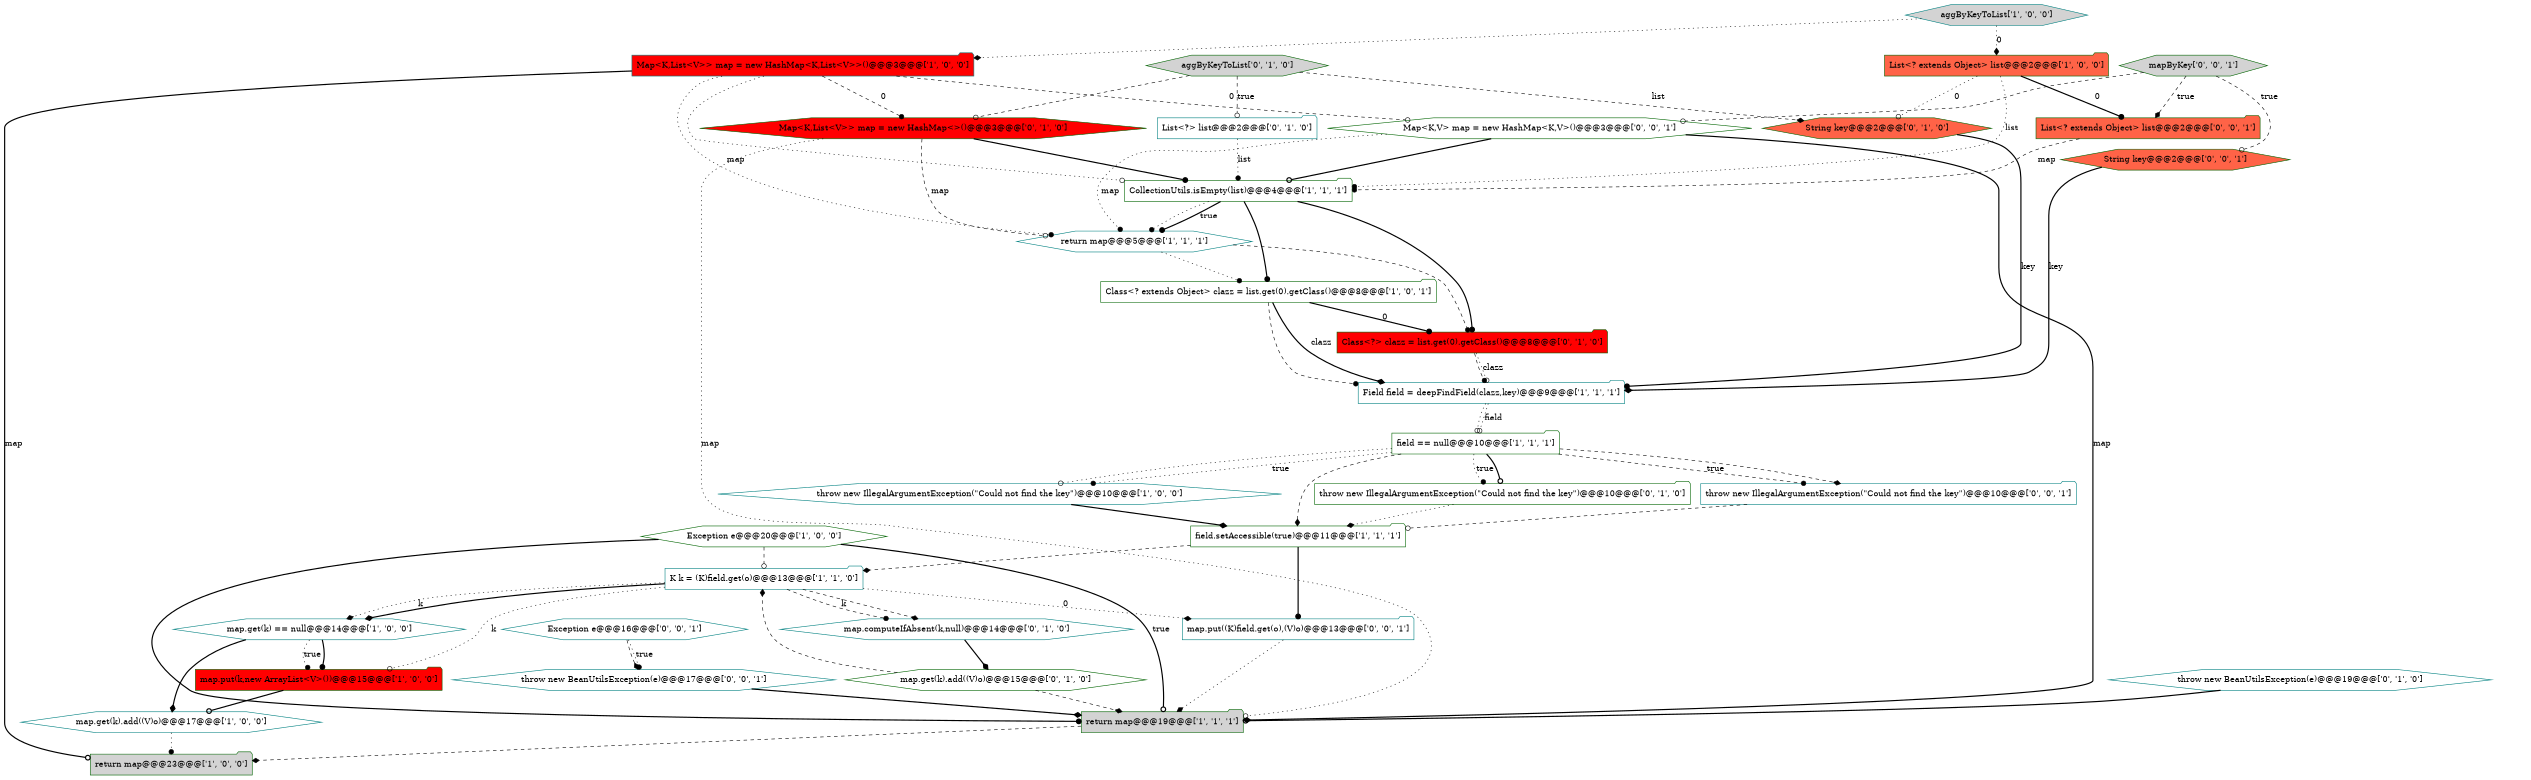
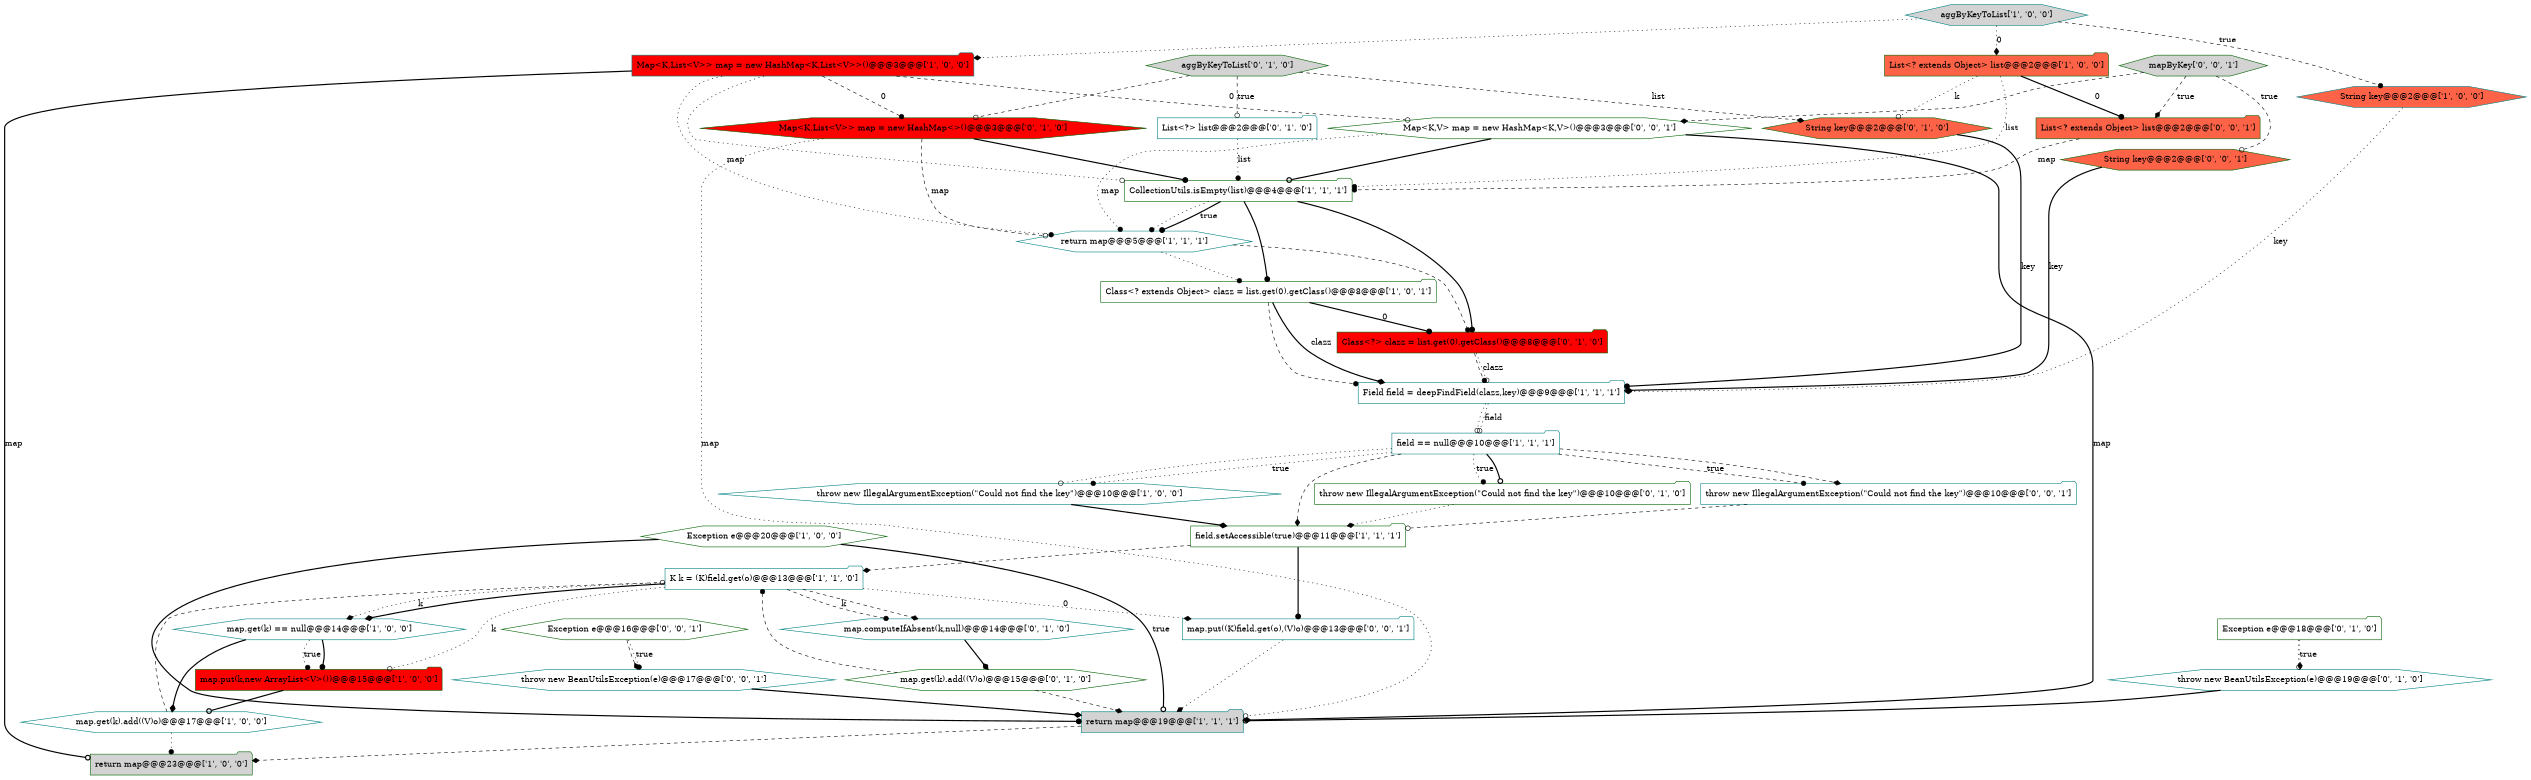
edge "List<? extends Object> list@@@2@@@['1', '0', '0']" -> "String key@@@2@@@['0', '1', '0']": label "0" -> "k"
node "String key@@@2@@@['1', '0', '0']": added
edge "mapByKey['0', '0', '1']" -> "Map<K,V> map = new HashMap<K,V>()@@@3@@@['0', '0', '1']": arrowhead odot -> diamond
node "field == null@@@10@@@['1', '1', '1']": color darkgreen -> teal
edge "Exception e@@@20@@@['1', '0', '0']" -> "K k = (K)field.get(o)@@@13@@@['1', '1', '0']": now "map.get(k).add((V)o)@@@17@@@['1', '0', '0']" -> "K k = (K)field.get(o)@@@13@@@['1', '1', '0']"
node "Exception e@@@16@@@['0', '0', '1']": color teal -> darkgreen
node "Exception e@@@18@@@['0', '1', '0']": added
edge "map.get(k).add((V)o)@@@15@@@['0', '1', '0']" -> "K k = (K)field.get(o)@@@13@@@['1', '1', '0']": arrowhead diamond -> dot
node "return map@@@19@@@['1', '1', '1']": color darkgreen -> teal
